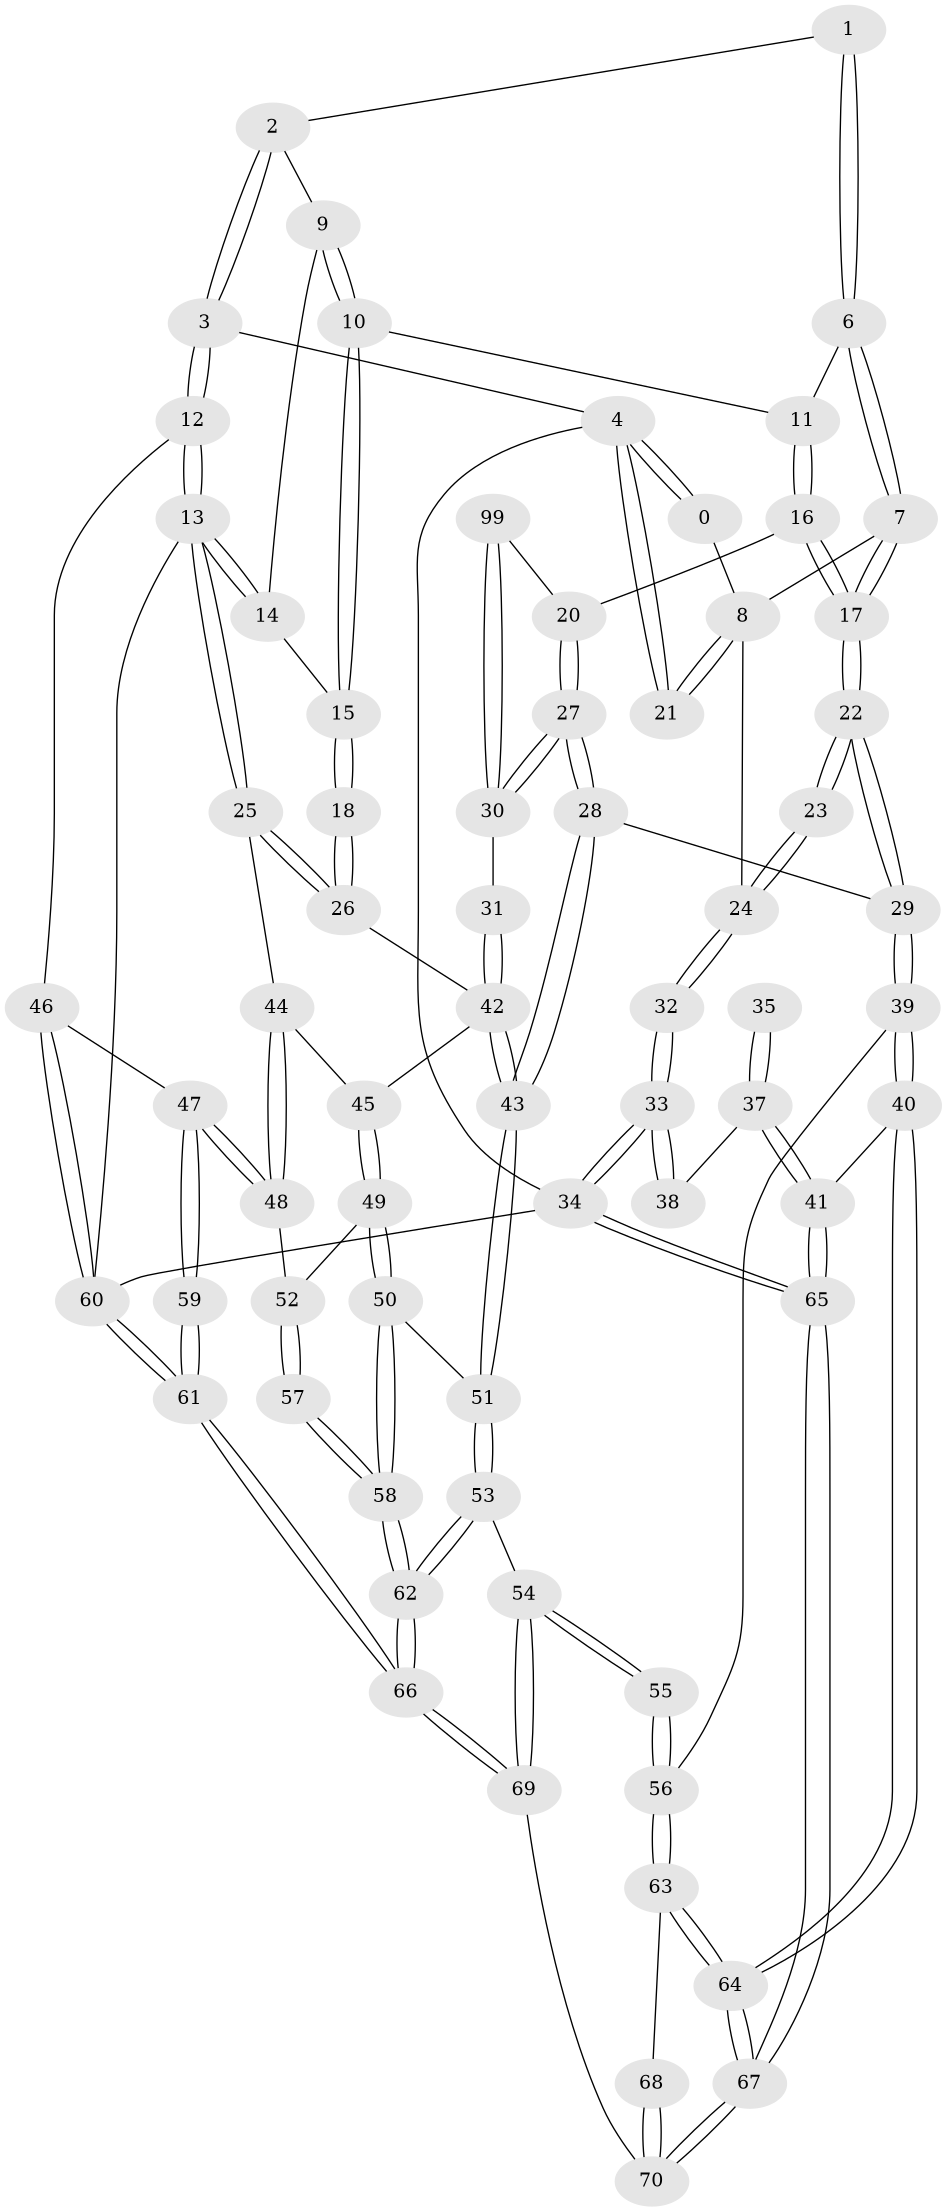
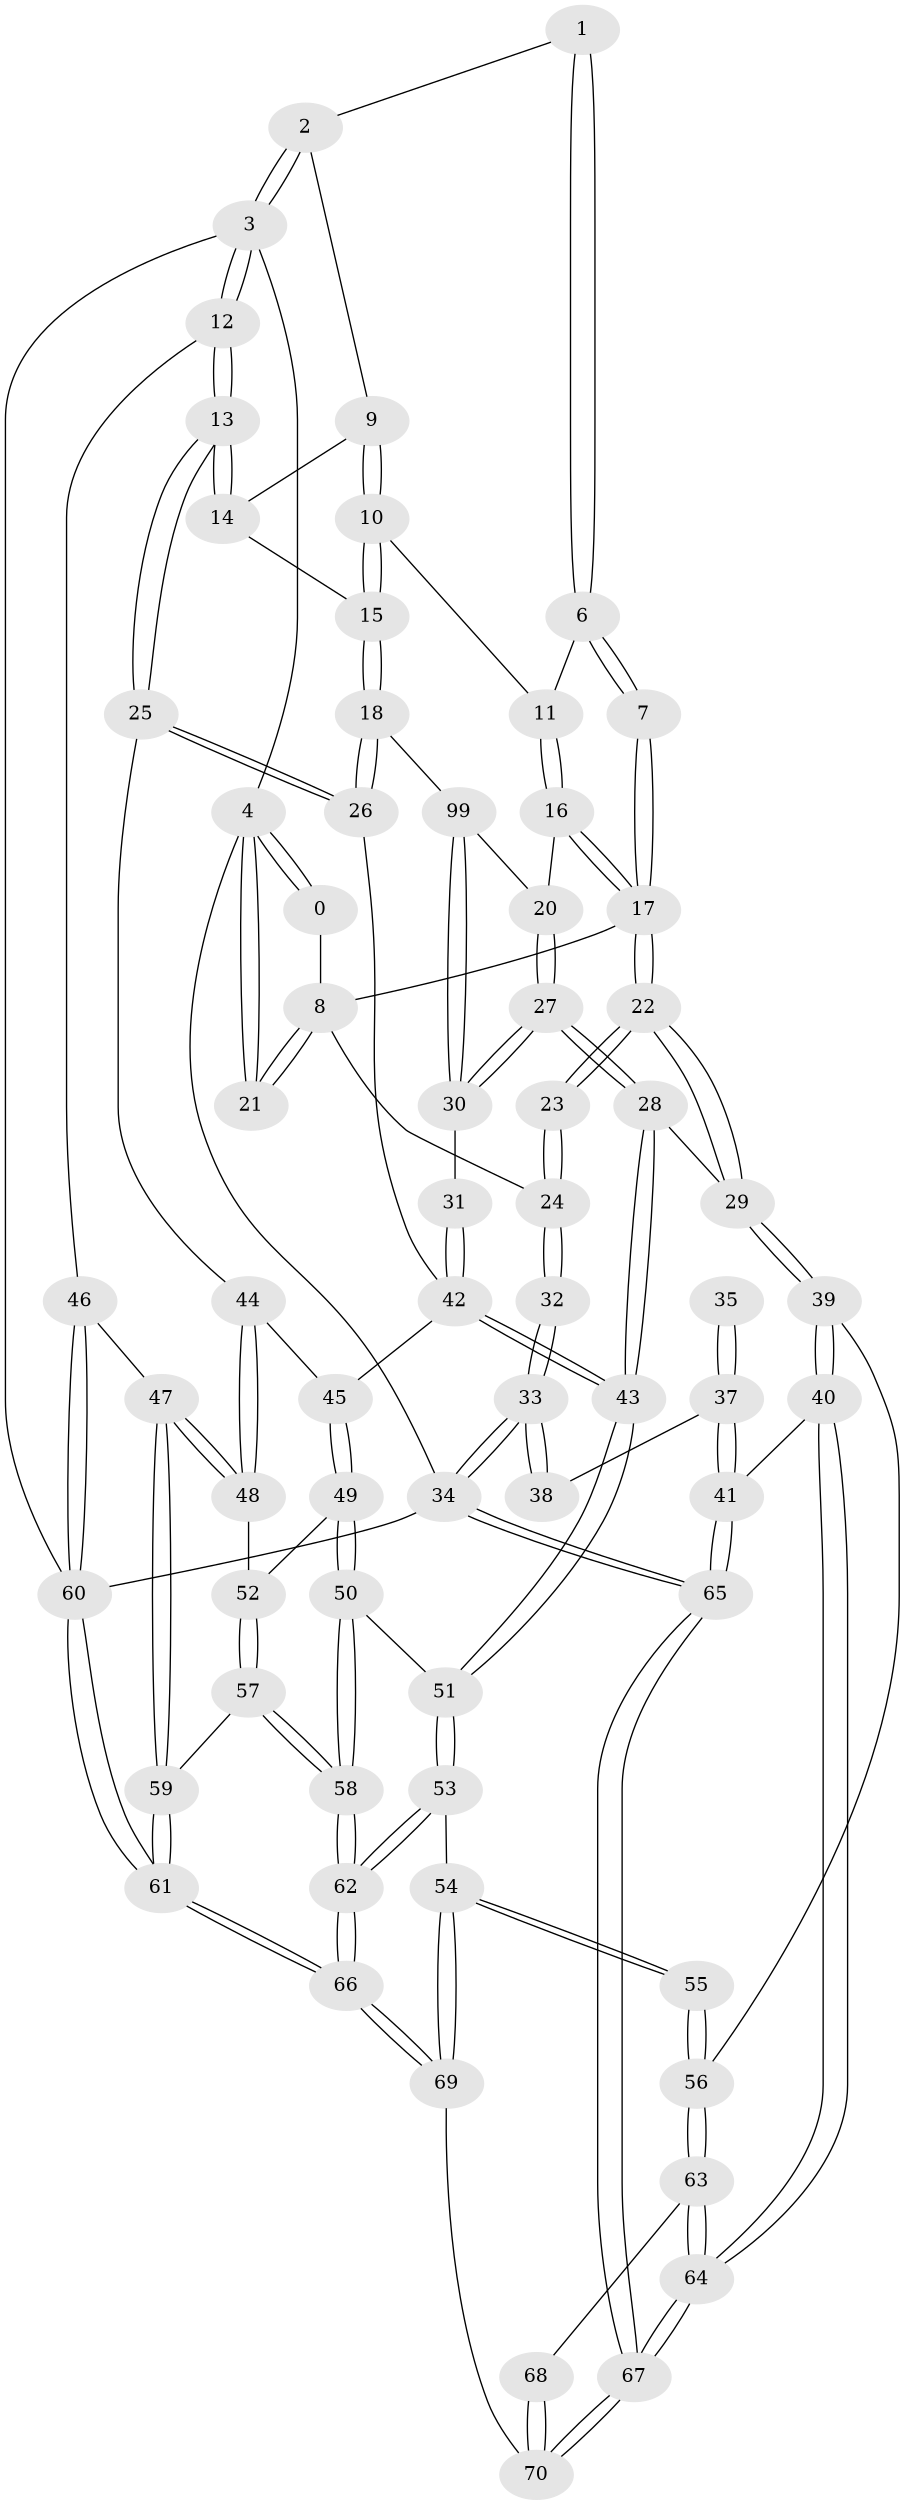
edge "7" -- "8": now "17" -- "8"
edge "18" -- "99": added
edge "13" -- "60": now "3" -- "60"
edge "57" -- "59": added
